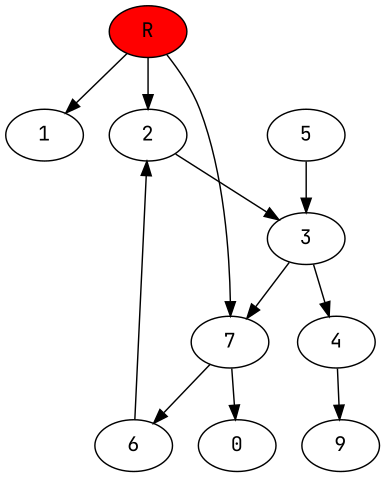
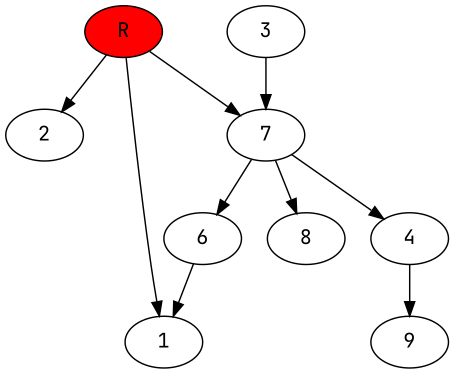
node "5": removed
edge "2" -> "3": removed
edge "3" -> "4": now "7" -> "4"
edge "6" -> "2": now "6" -> "1"
node "0": label "0" -> "8"
